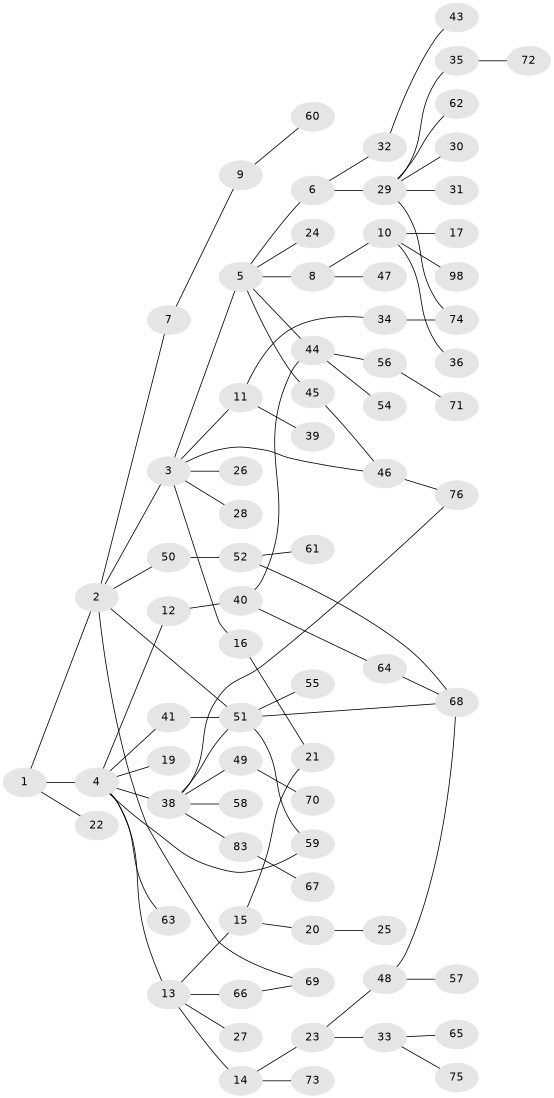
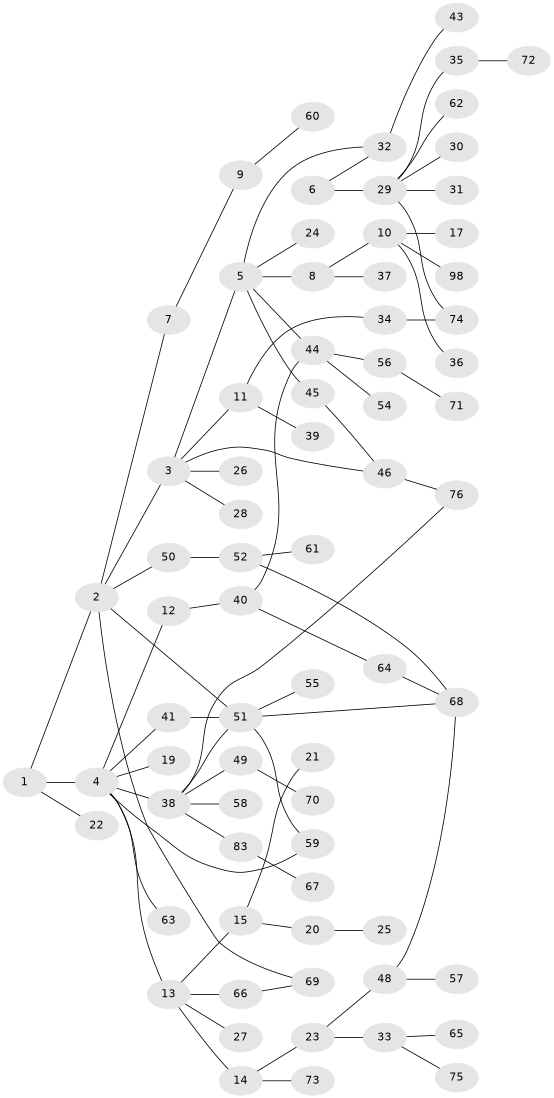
edge "6" -- "5": now "32" -- "5"
node "47": label "47" -> "37"
node "16": removed
